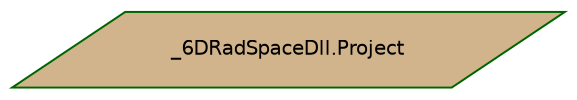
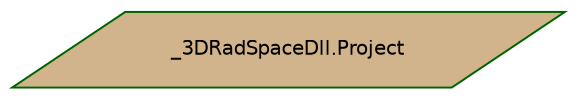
node "_6DRadSpaceDll.Project": label "_6DRadSpaceDll.Project" -> "_3DRadSpaceDll.Project"
